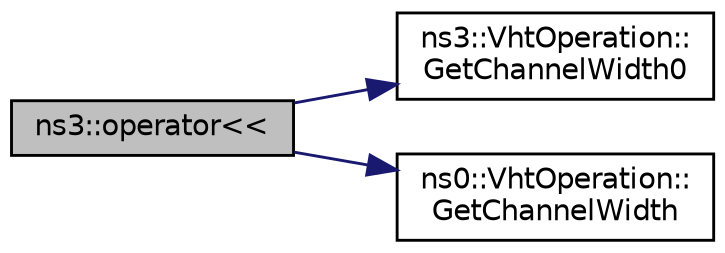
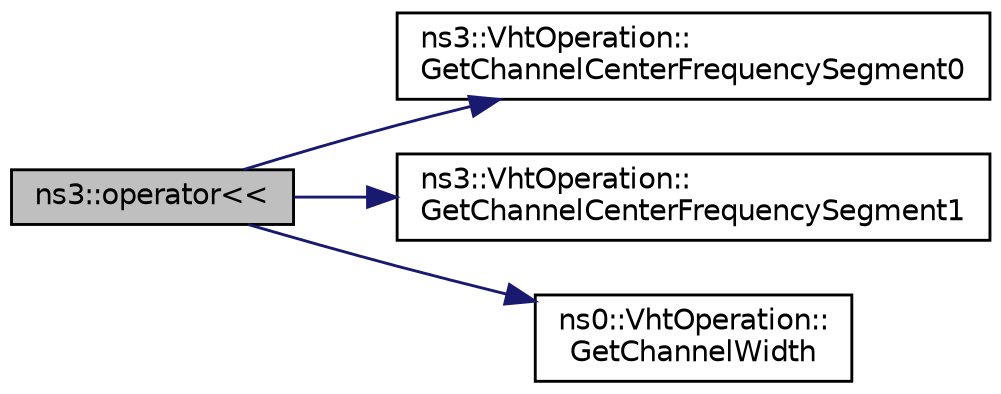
node "ns3::VhtOperation:: GetChannelWidth0": label "ns3::VhtOperation:: GetChannelWidth0" -> "ns3::VhtOperation:: GetChannelCenterFrequencySegment0"
node "ns3::VhtOperation:: GetChannelCenterFrequencySegment1": added
